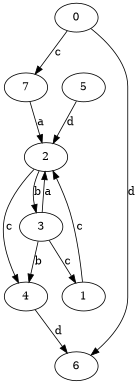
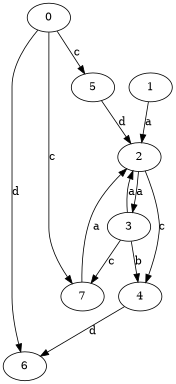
edge "0" -> "5": added, label "c"
edge "2" -> "3": label "b" -> "a"
edge "1" -> "2": label "c" -> "a"
edge "3" -> "1": now "3" -> "7"
